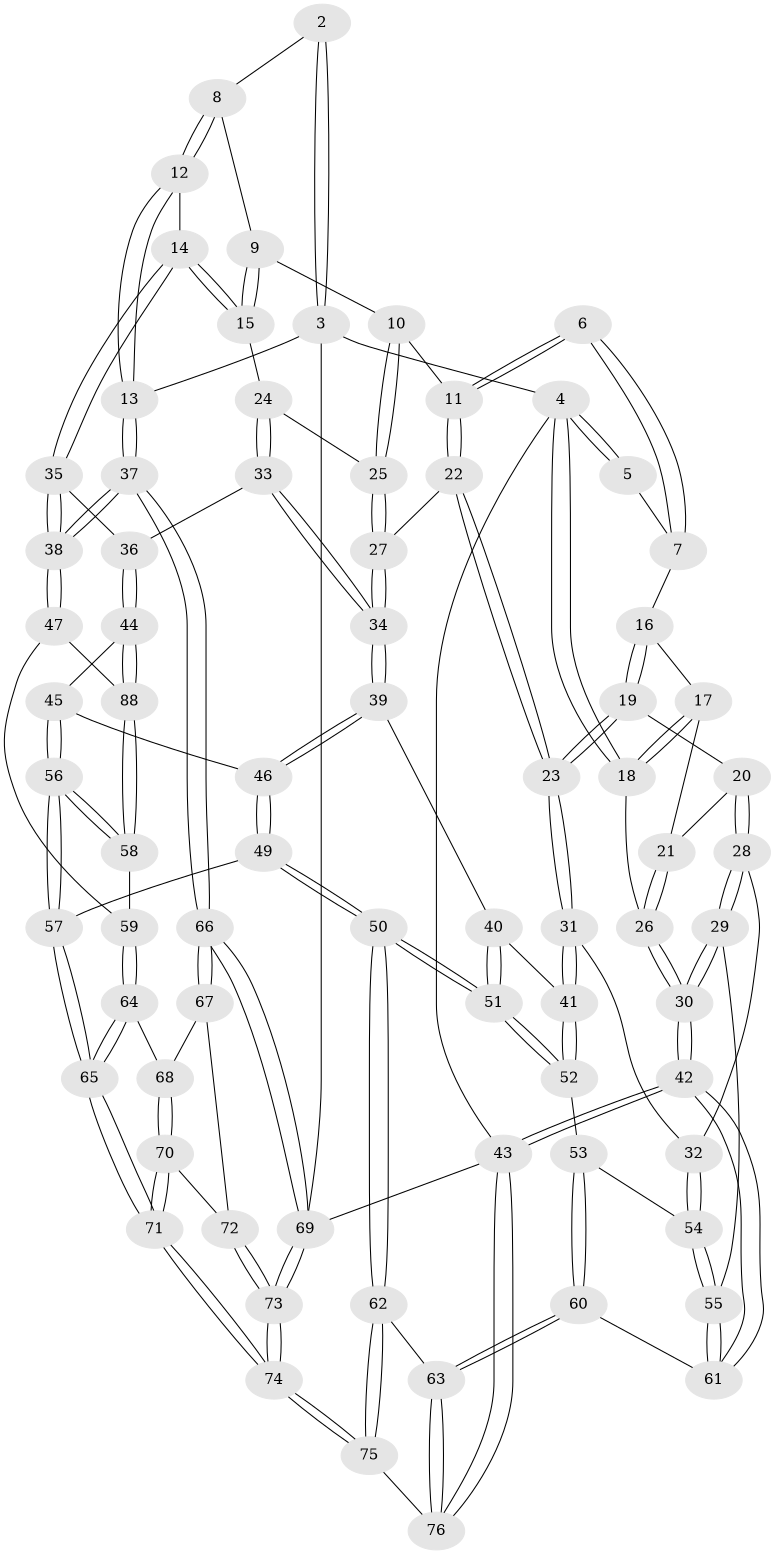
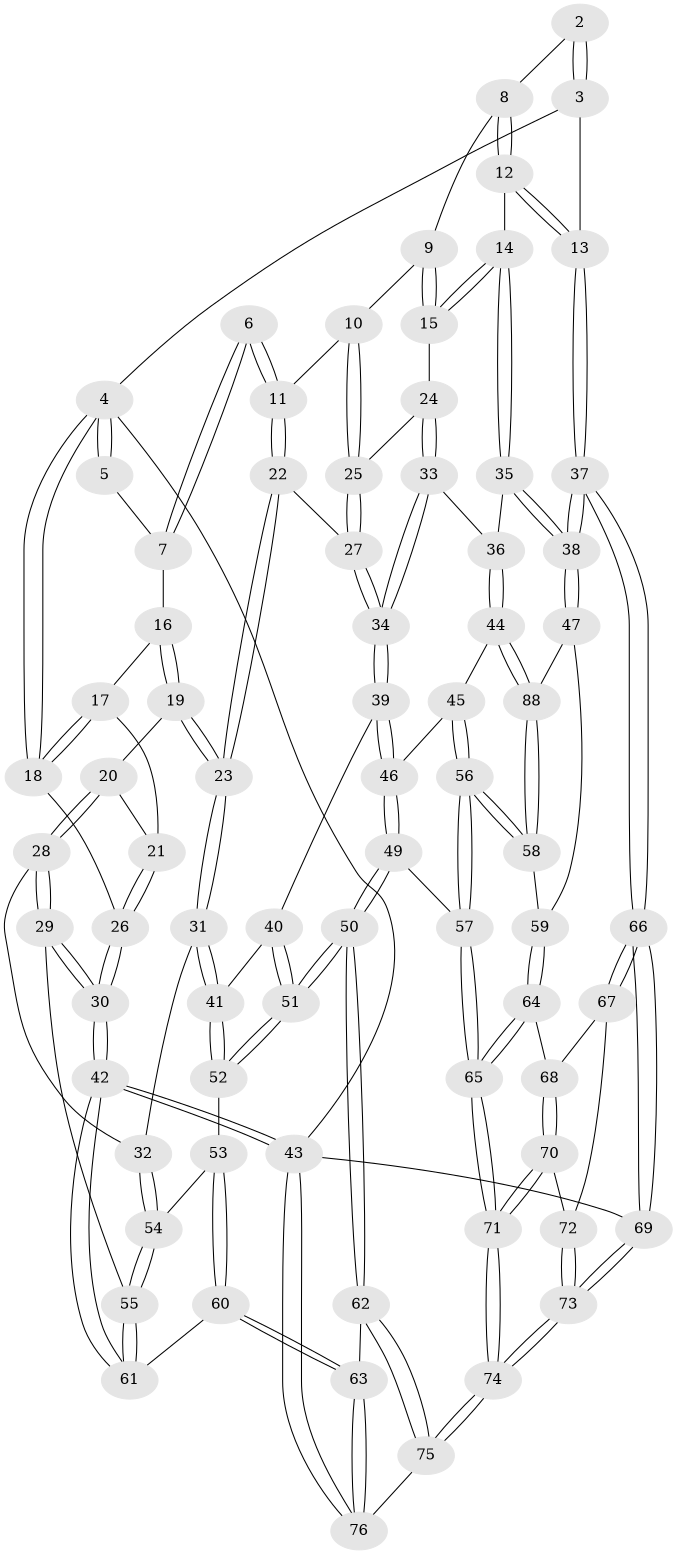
edge "3" -- "69": removed
